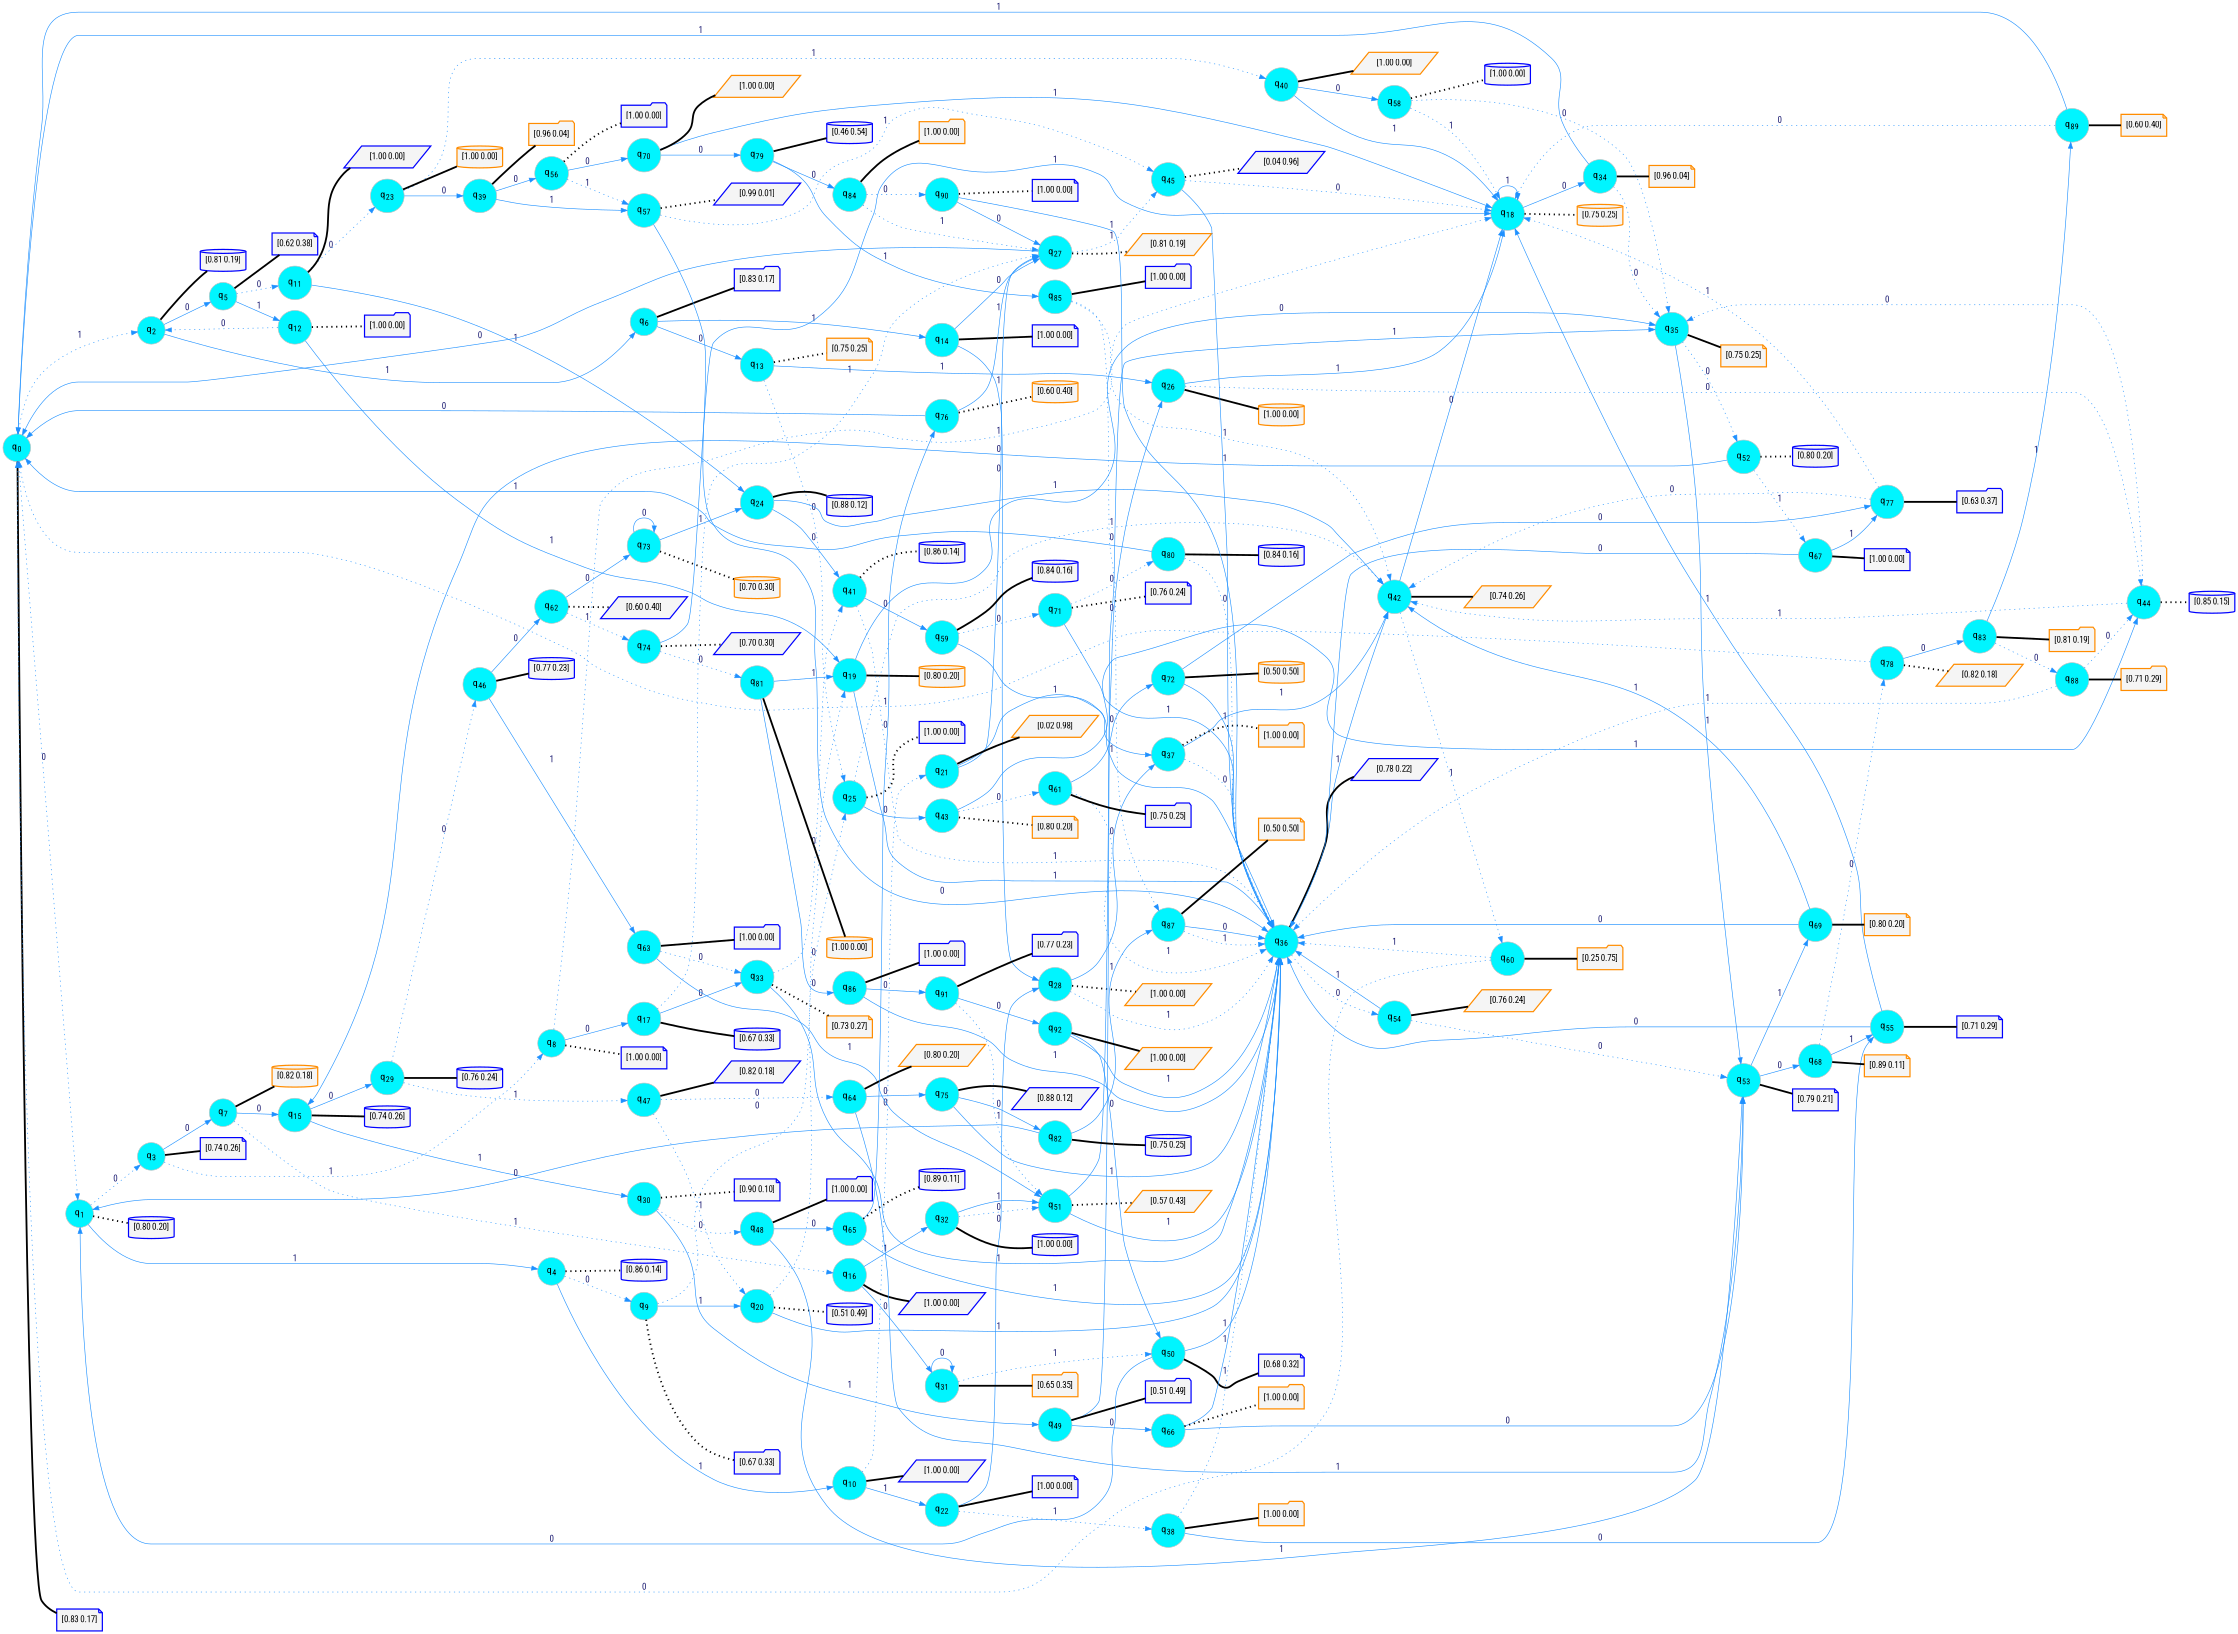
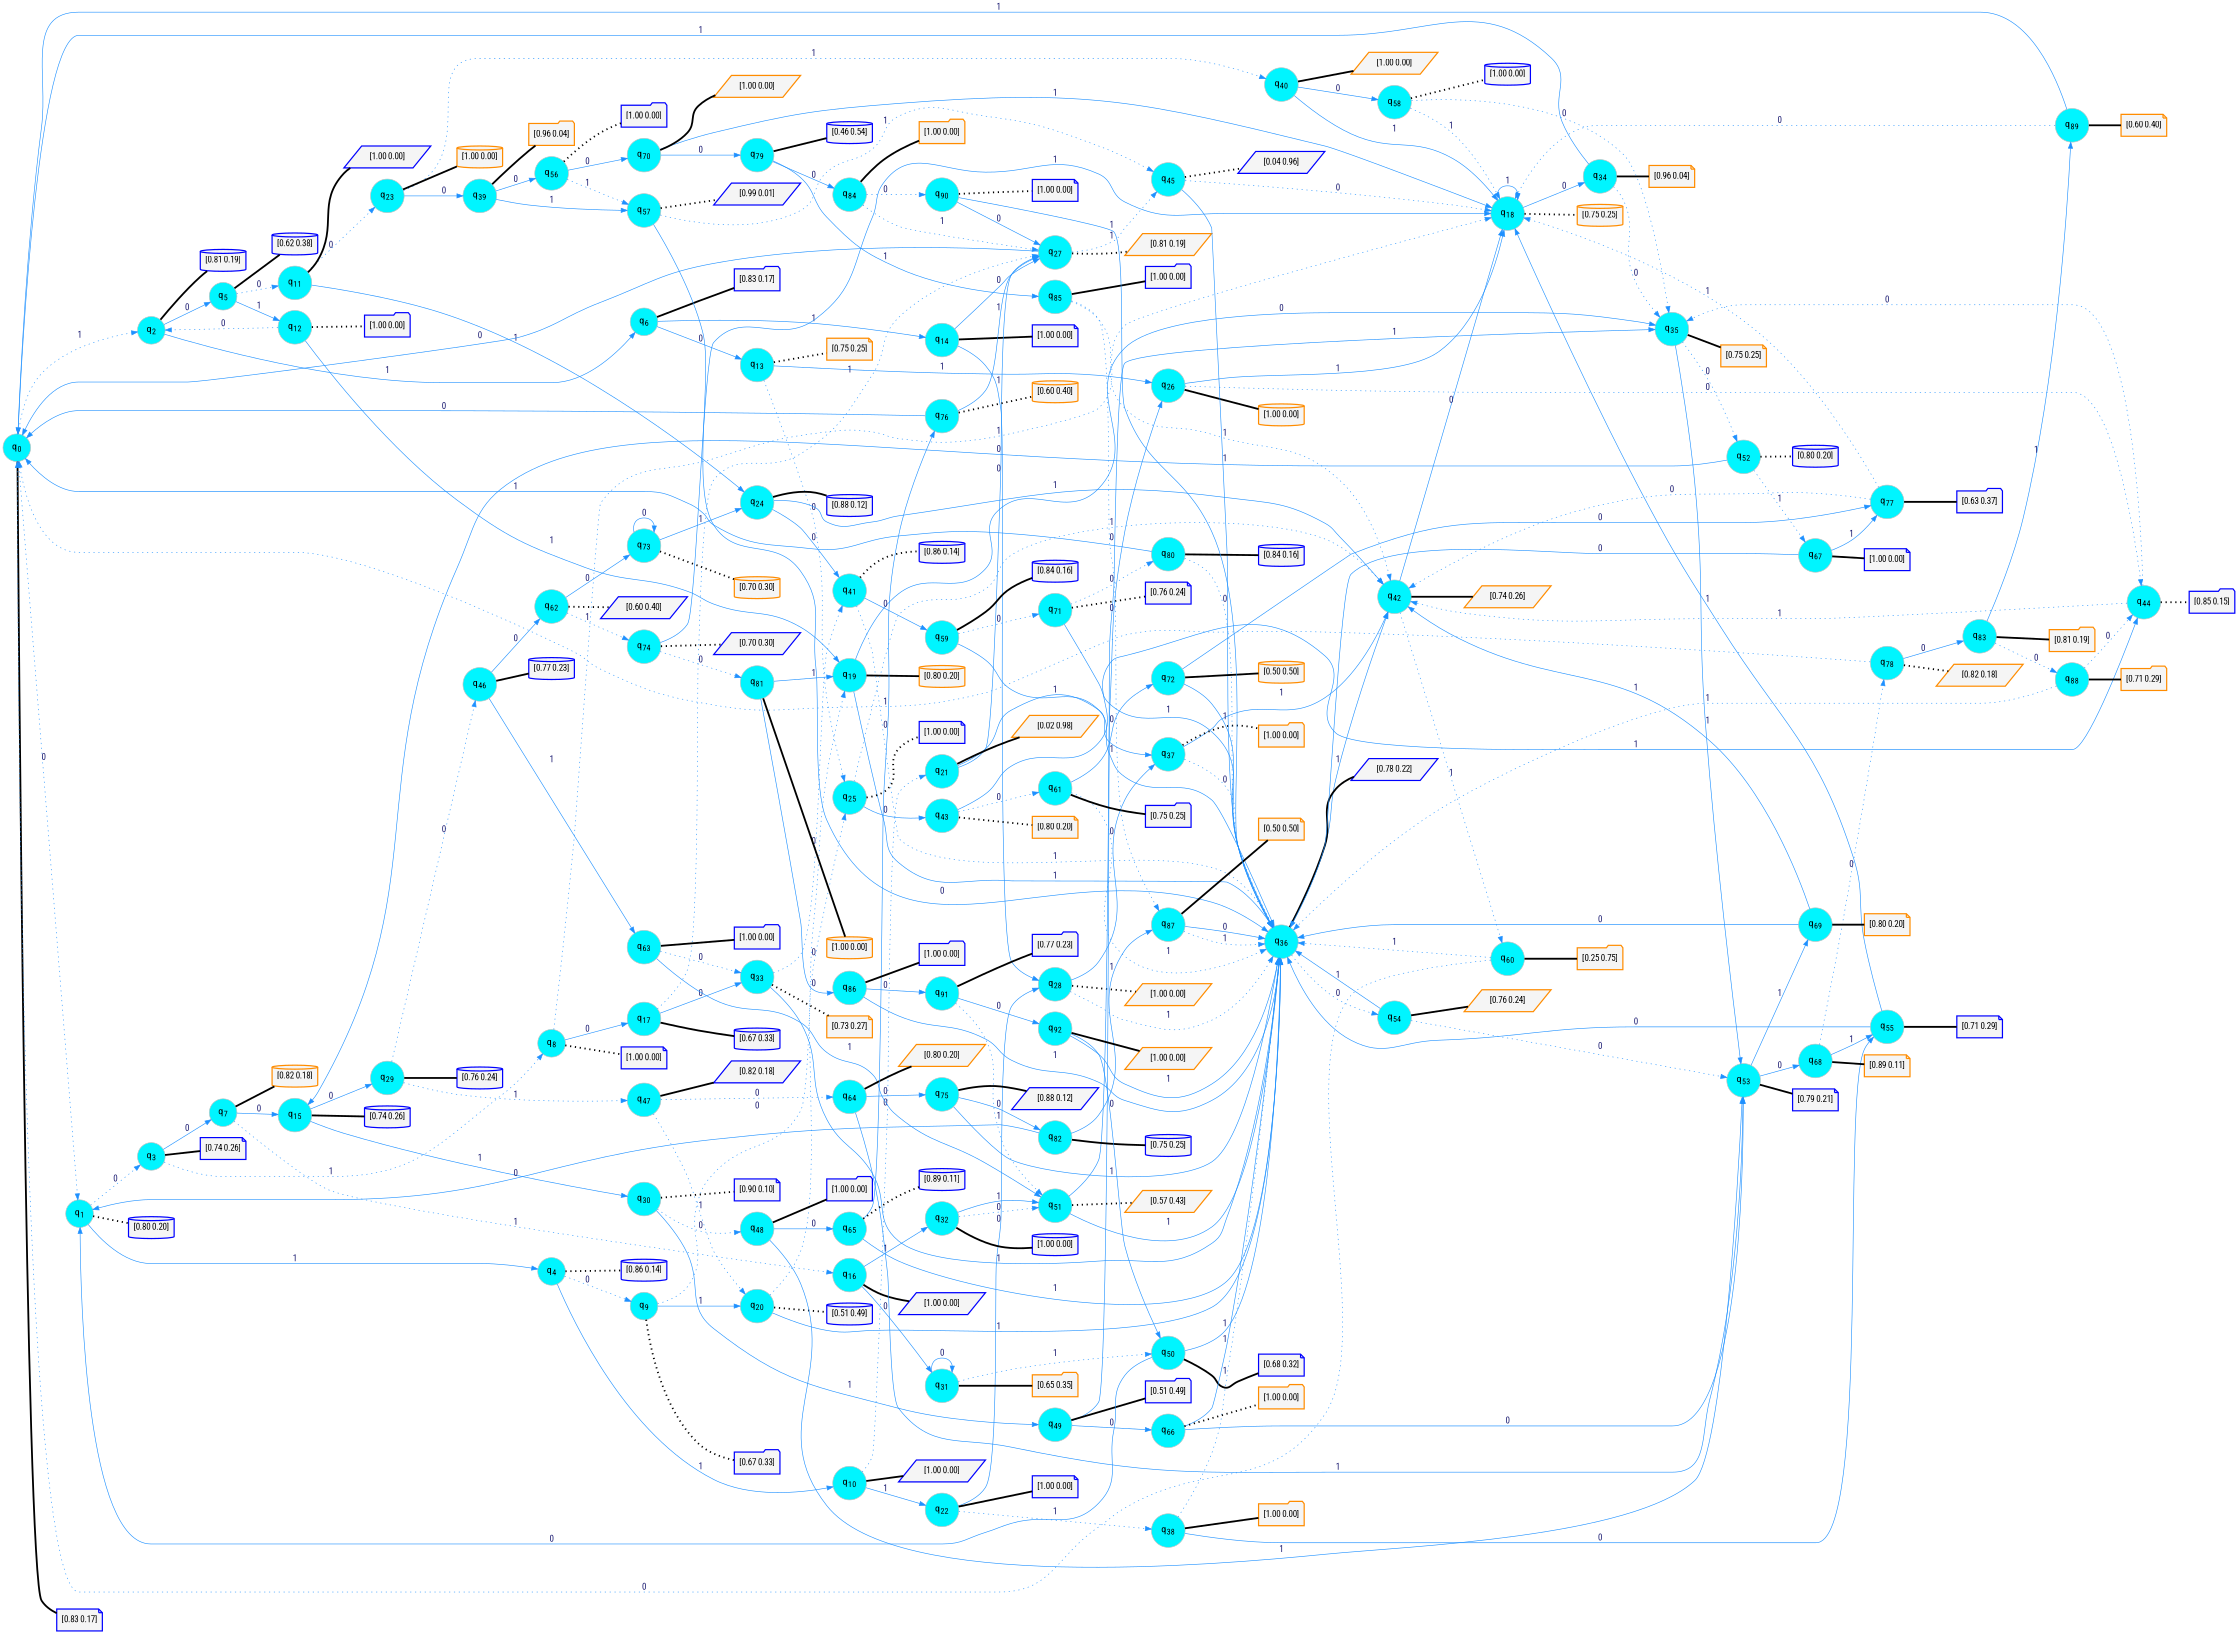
node "[0.62 0.38]": shape note -> cylinder
node "[0.85 0.15]": shape cylinder -> folder
